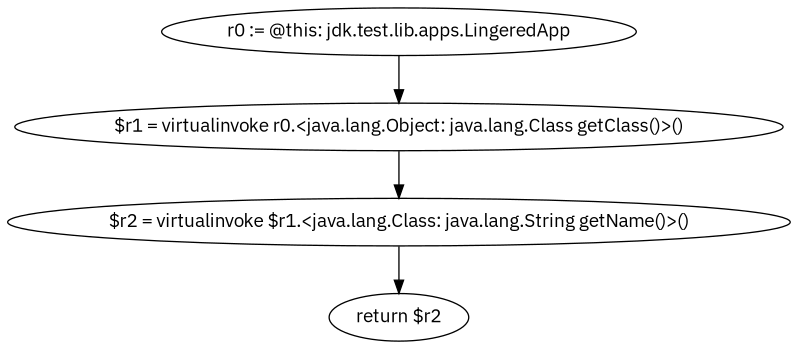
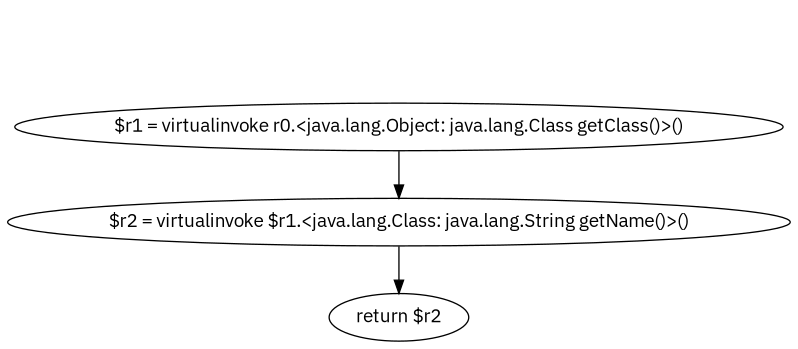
node "r0 := @this: jdk.test.lib.apps.LingeredApp": removed
